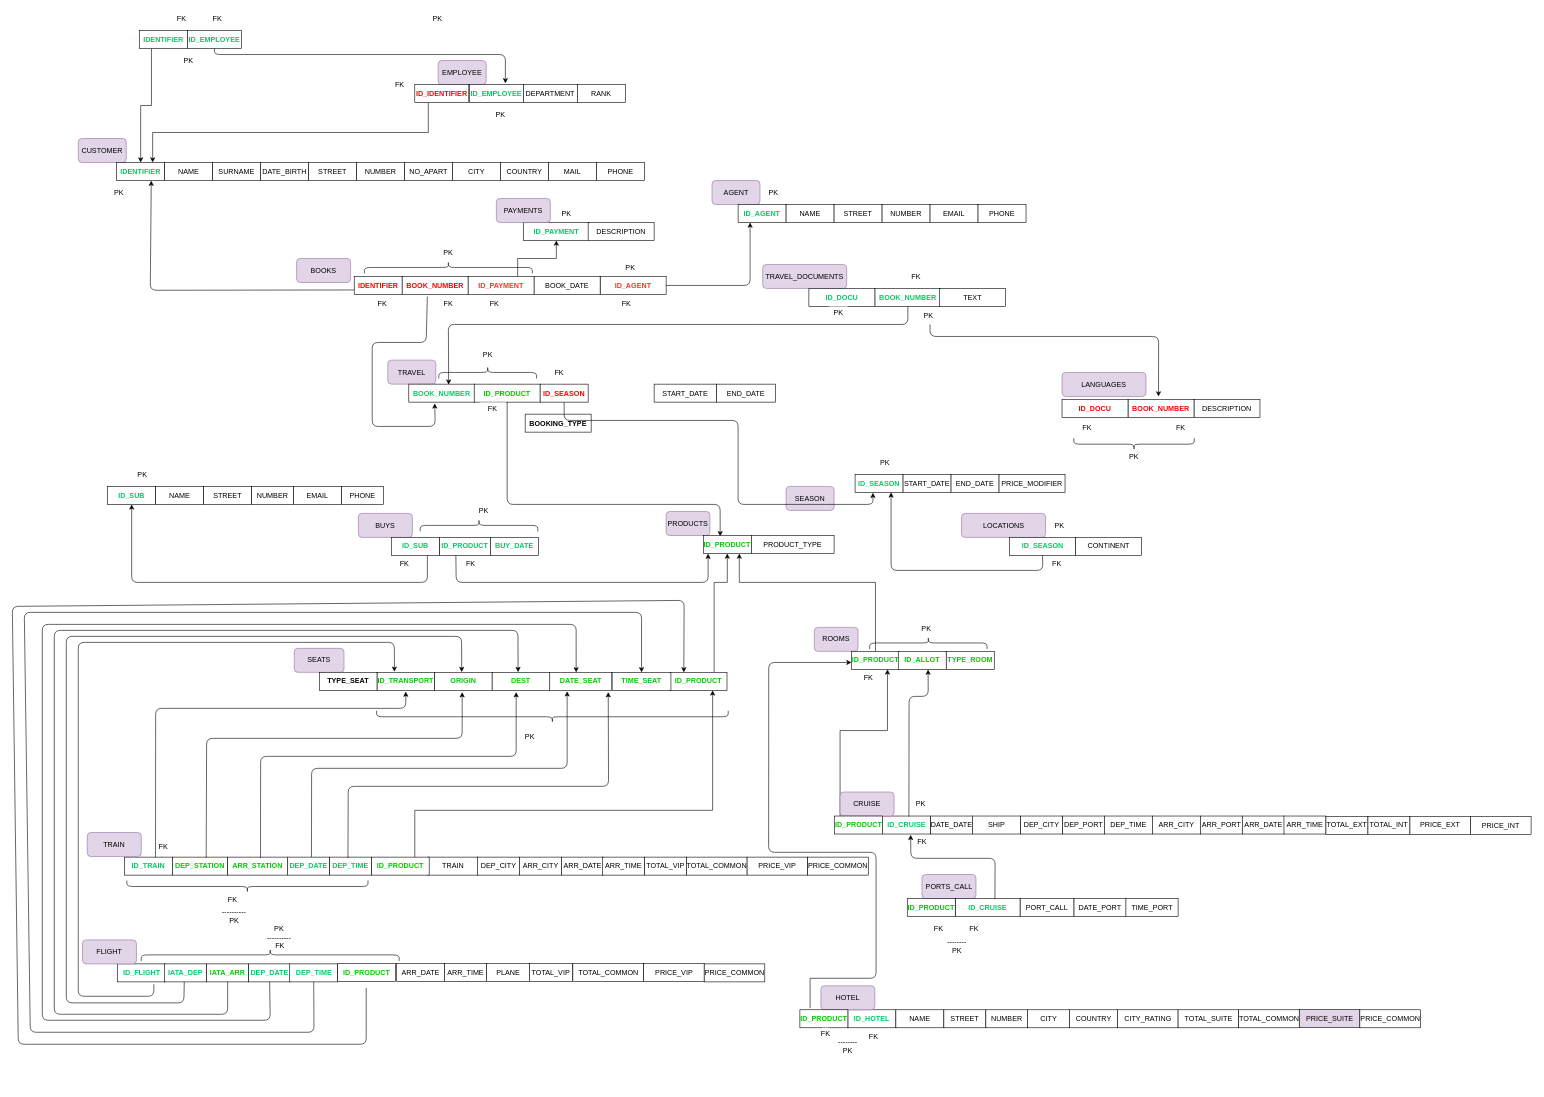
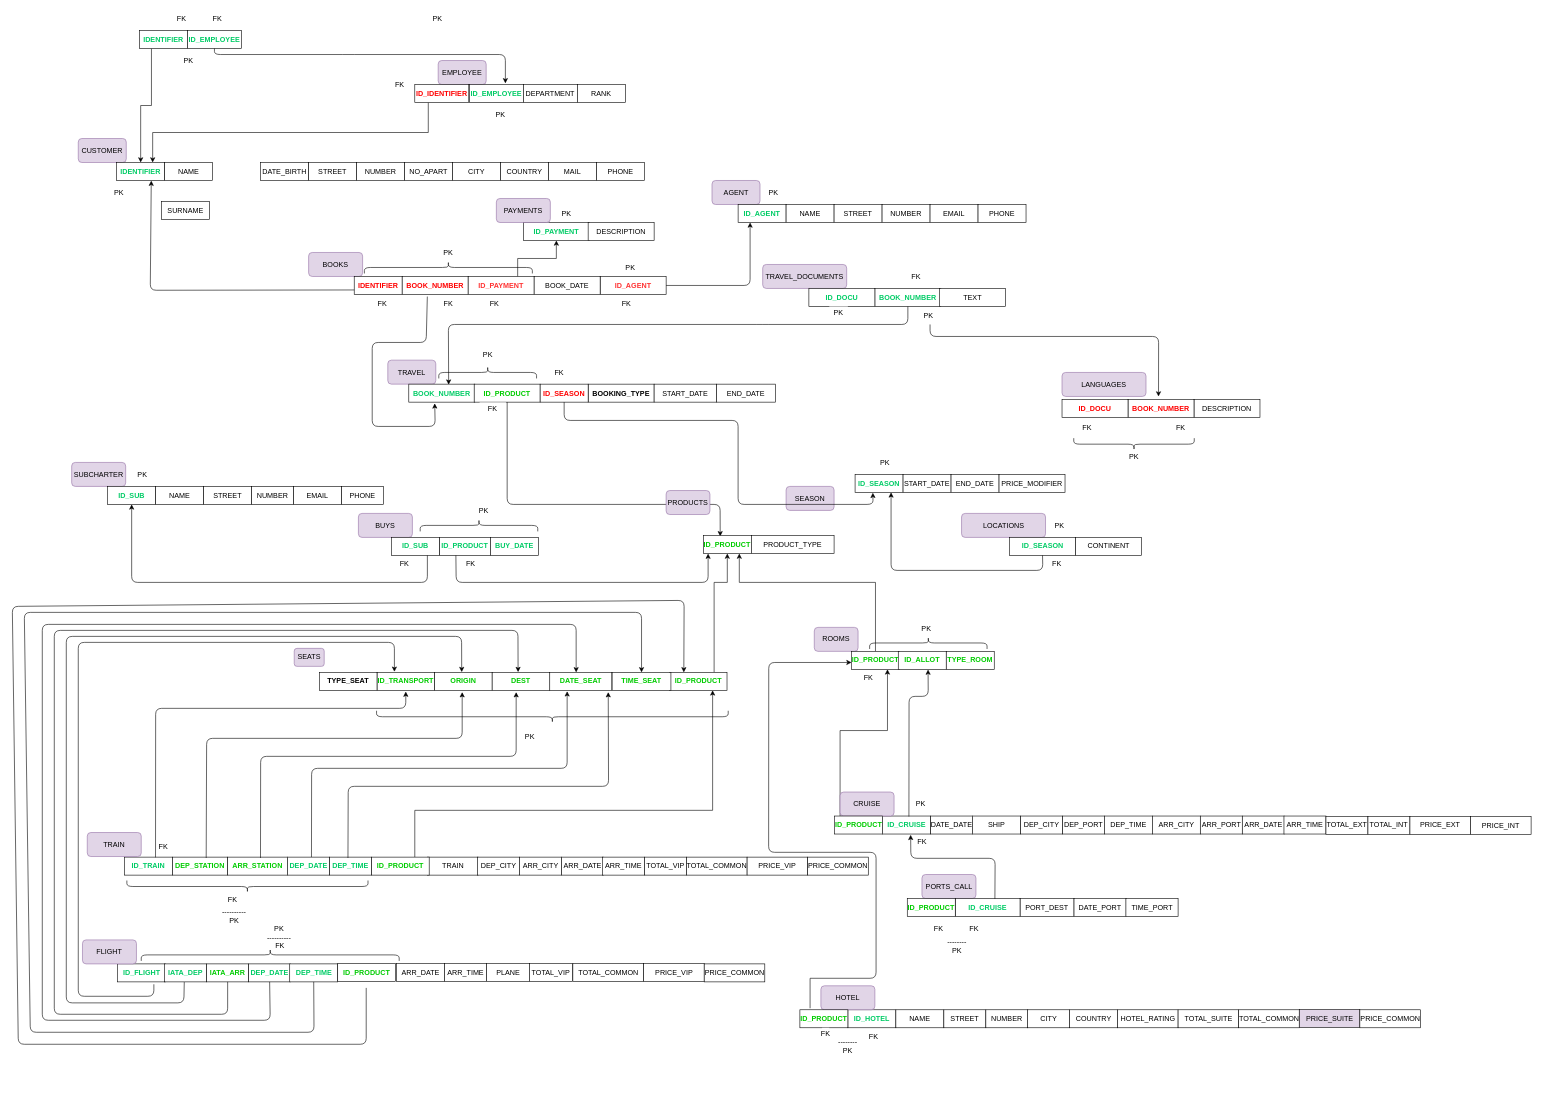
node "SURNAME": moved (237, 171) -> (186, 210)
node "BOOKS": moved (324, 270) -> (336, 264)
node "BOOKING_TYPE": moved (558, 423) -> (621, 393)
node "SUBCHARTER": added
node "PRODUCTS": moved (688, 523) -> (688, 502)
node "SEATS": size 50x24 -> 30x18
node "PORT_CALL": label "PORT_CALL" -> "PORT_DEST"
node "CITY_RATING": label "CITY_RATING" -> "HOTEL_RATING"
